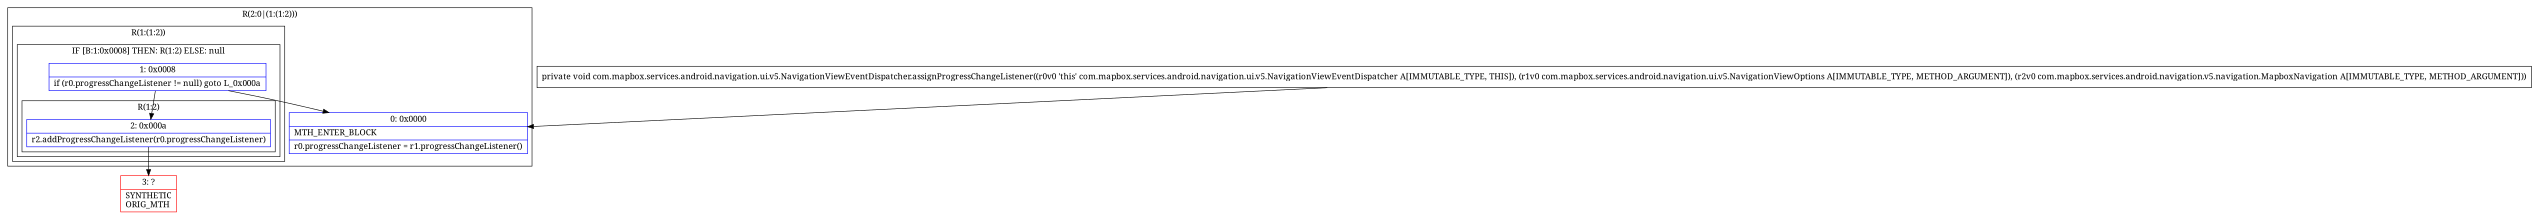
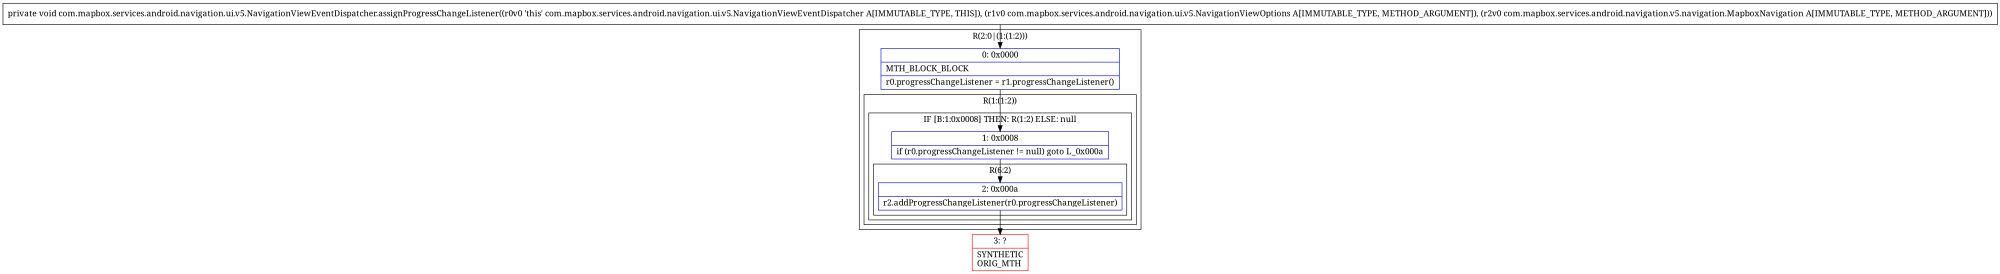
edge "1: 0x0008" -> "0: 0x0000": reversed
cluster "R(1:2)": label "R(1:2)" -> "R(6:2)"
node "0: 0x0000": text "MTH_ENTER_BLOCK" -> "MTH_BLOCK_BLOCK"
